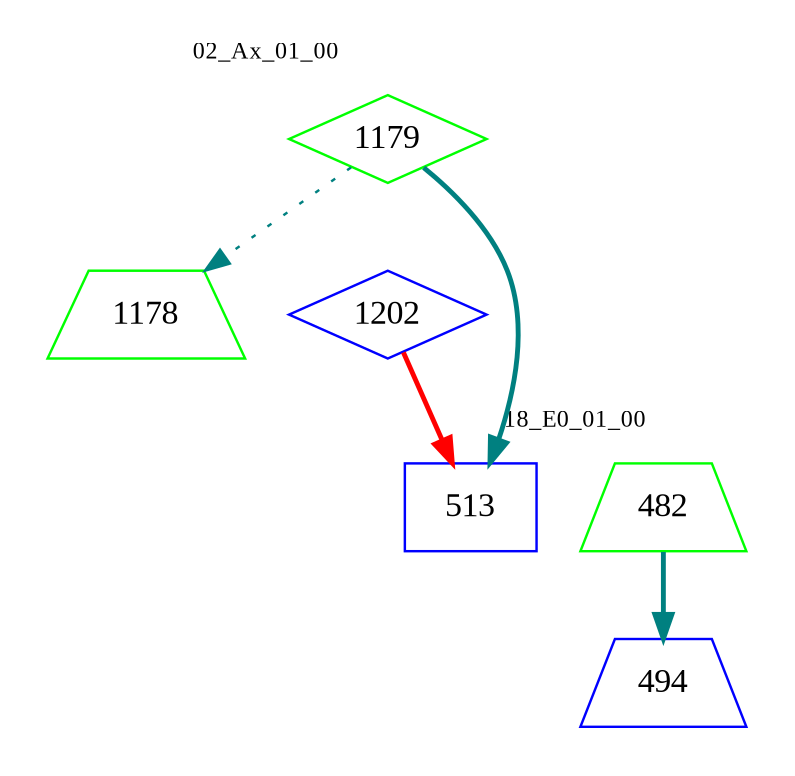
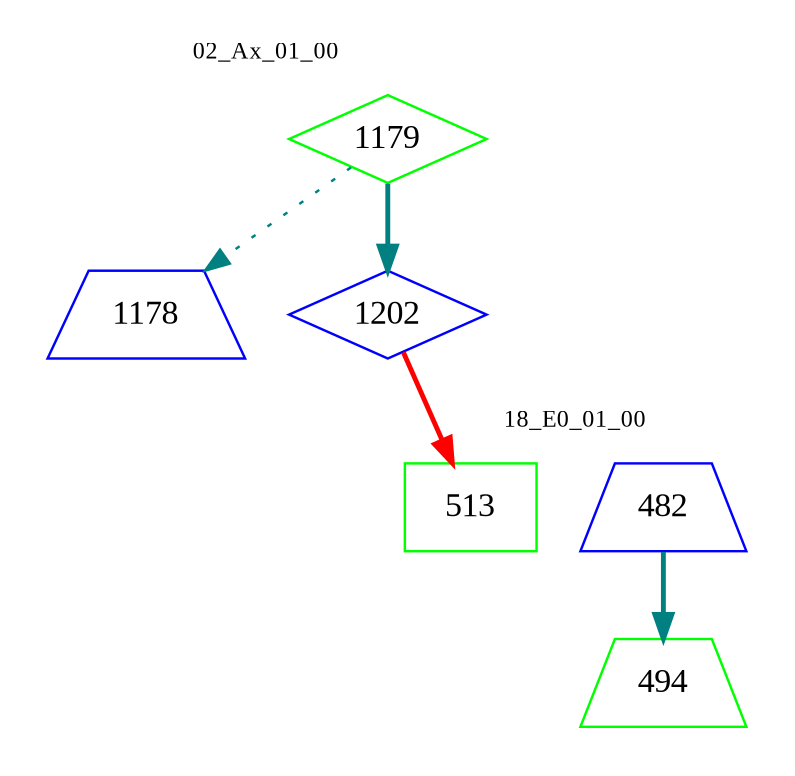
edge "1179" -> "513": now "1179" -> "1202"
node "1178": color green -> blue
node "513": color blue -> green
node "482": color green -> blue
node "494": color blue -> green
